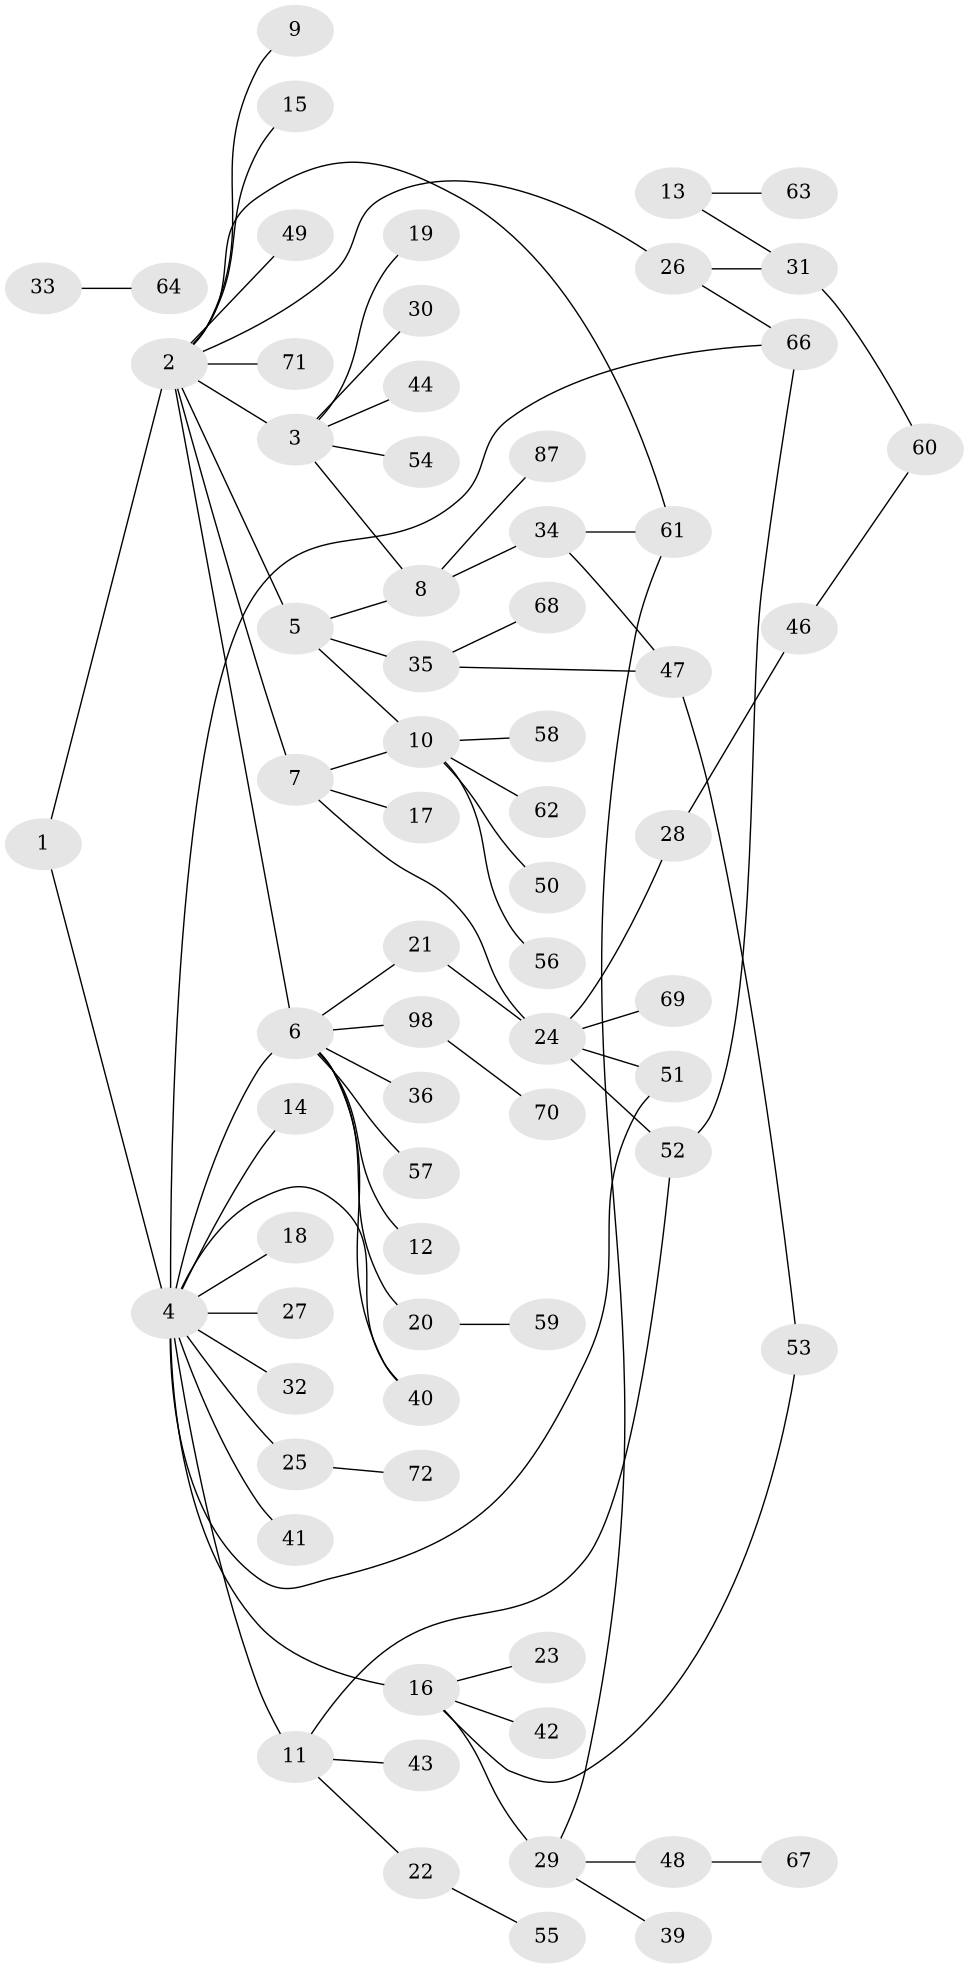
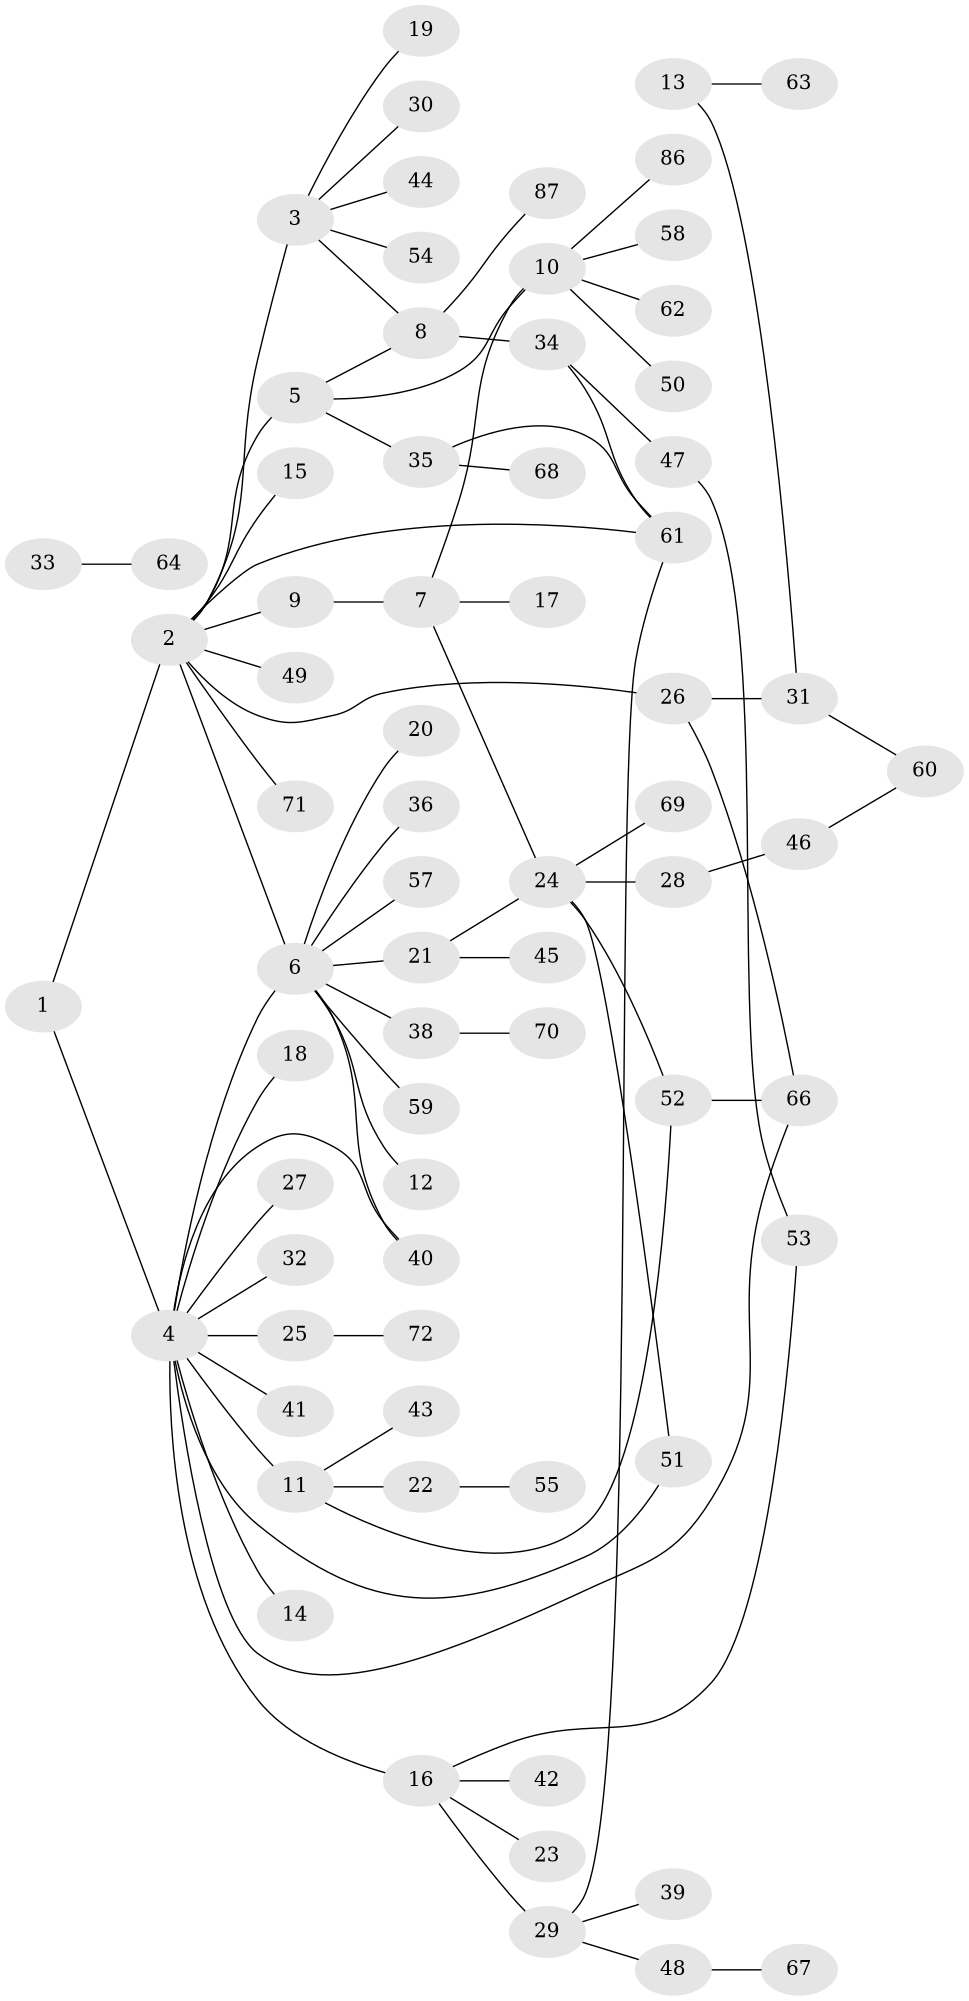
edge "2" -- "7": now "9" -- "7"
edge "35" -- "47": now "35" -- "61"
node "45": added
node "56": label "56" -> "86"
node "98": label "98" -> "38"
edge "20" -- "59": now "6" -- "59"
